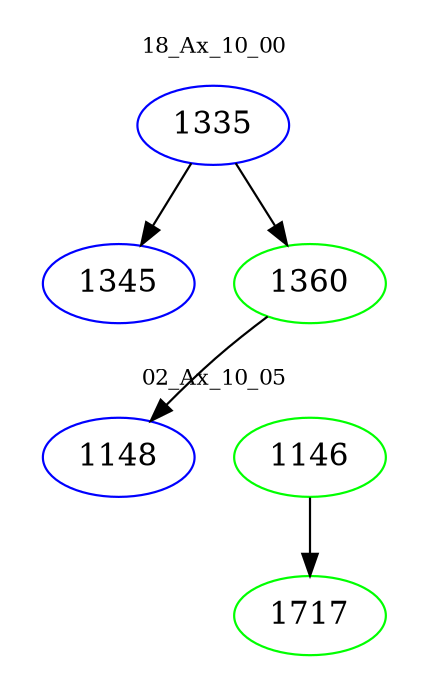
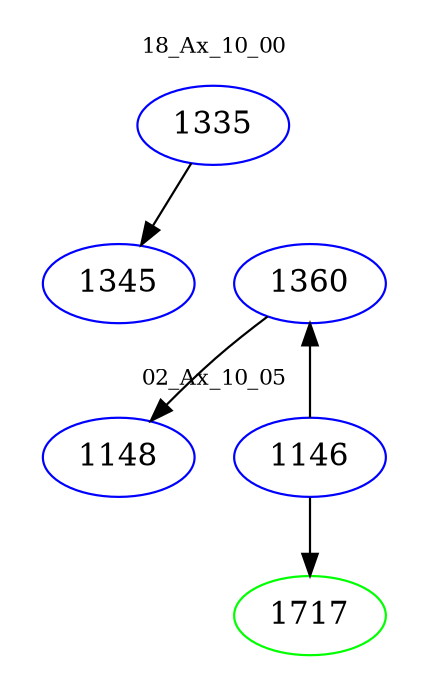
edge "1335" -> "1360": now "1146" -> "1360"
node "1360": color green -> blue
node "1146": color green -> blue
